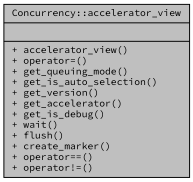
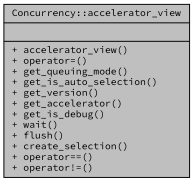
node "Concurrency::accelerator_view": text "+ create_marker()" -> "+ create_selection()"
